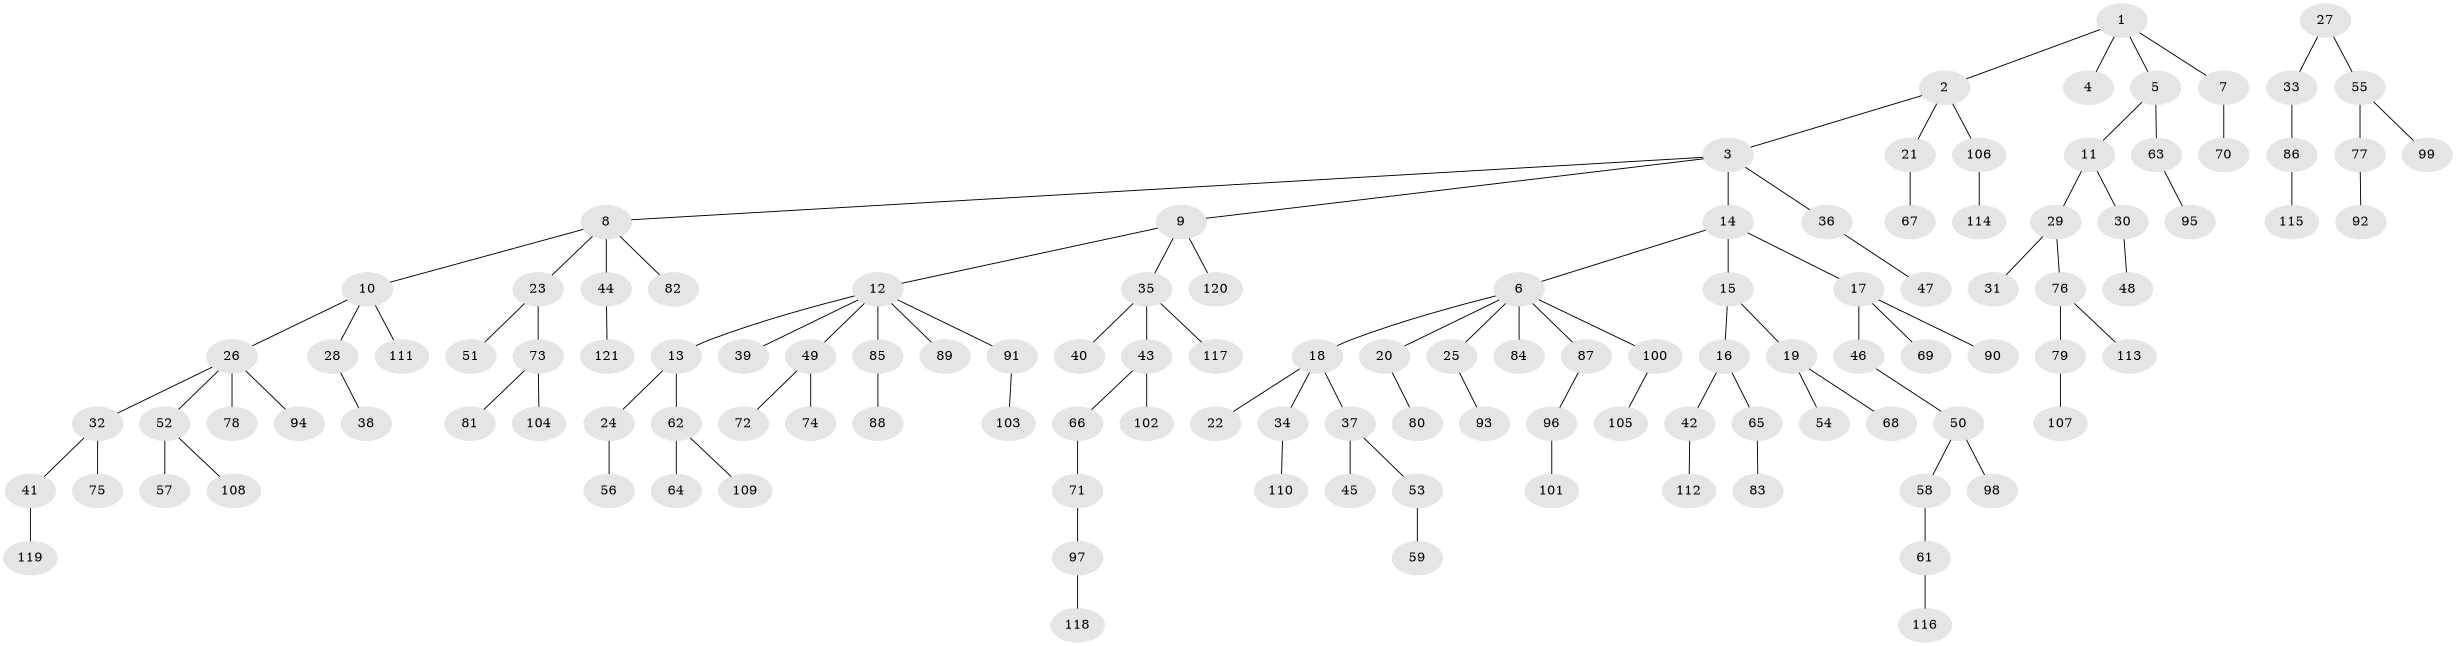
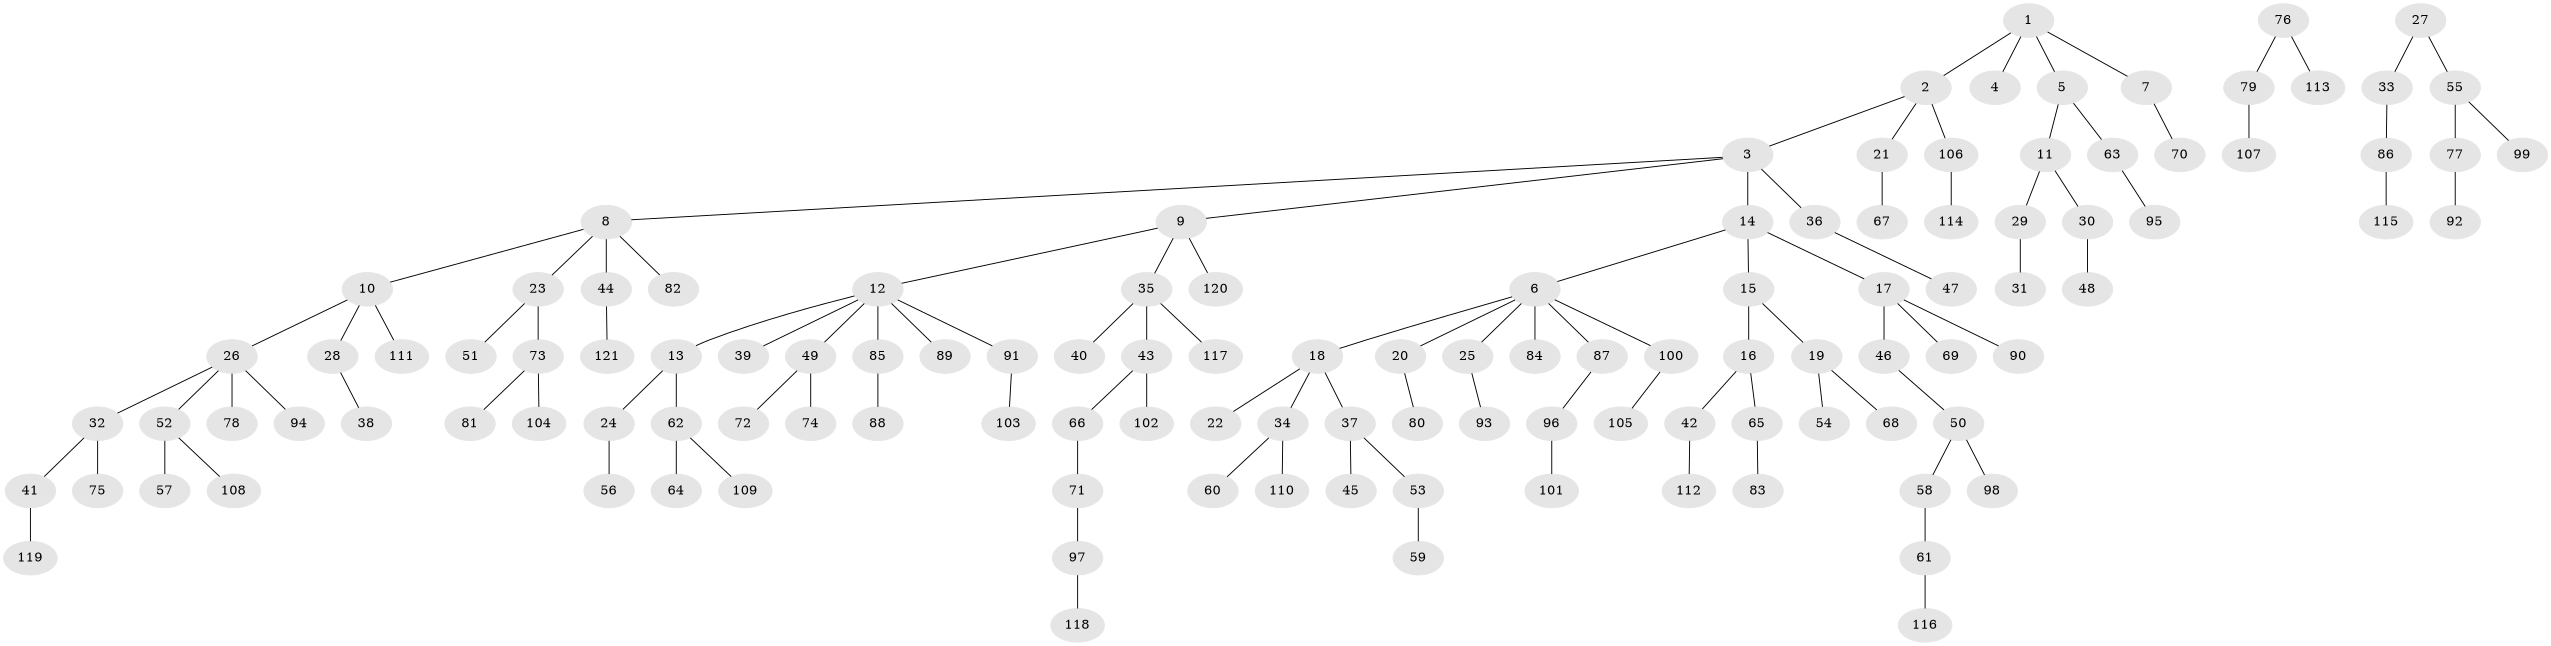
edge "29" -- "76": removed
node "60": added
